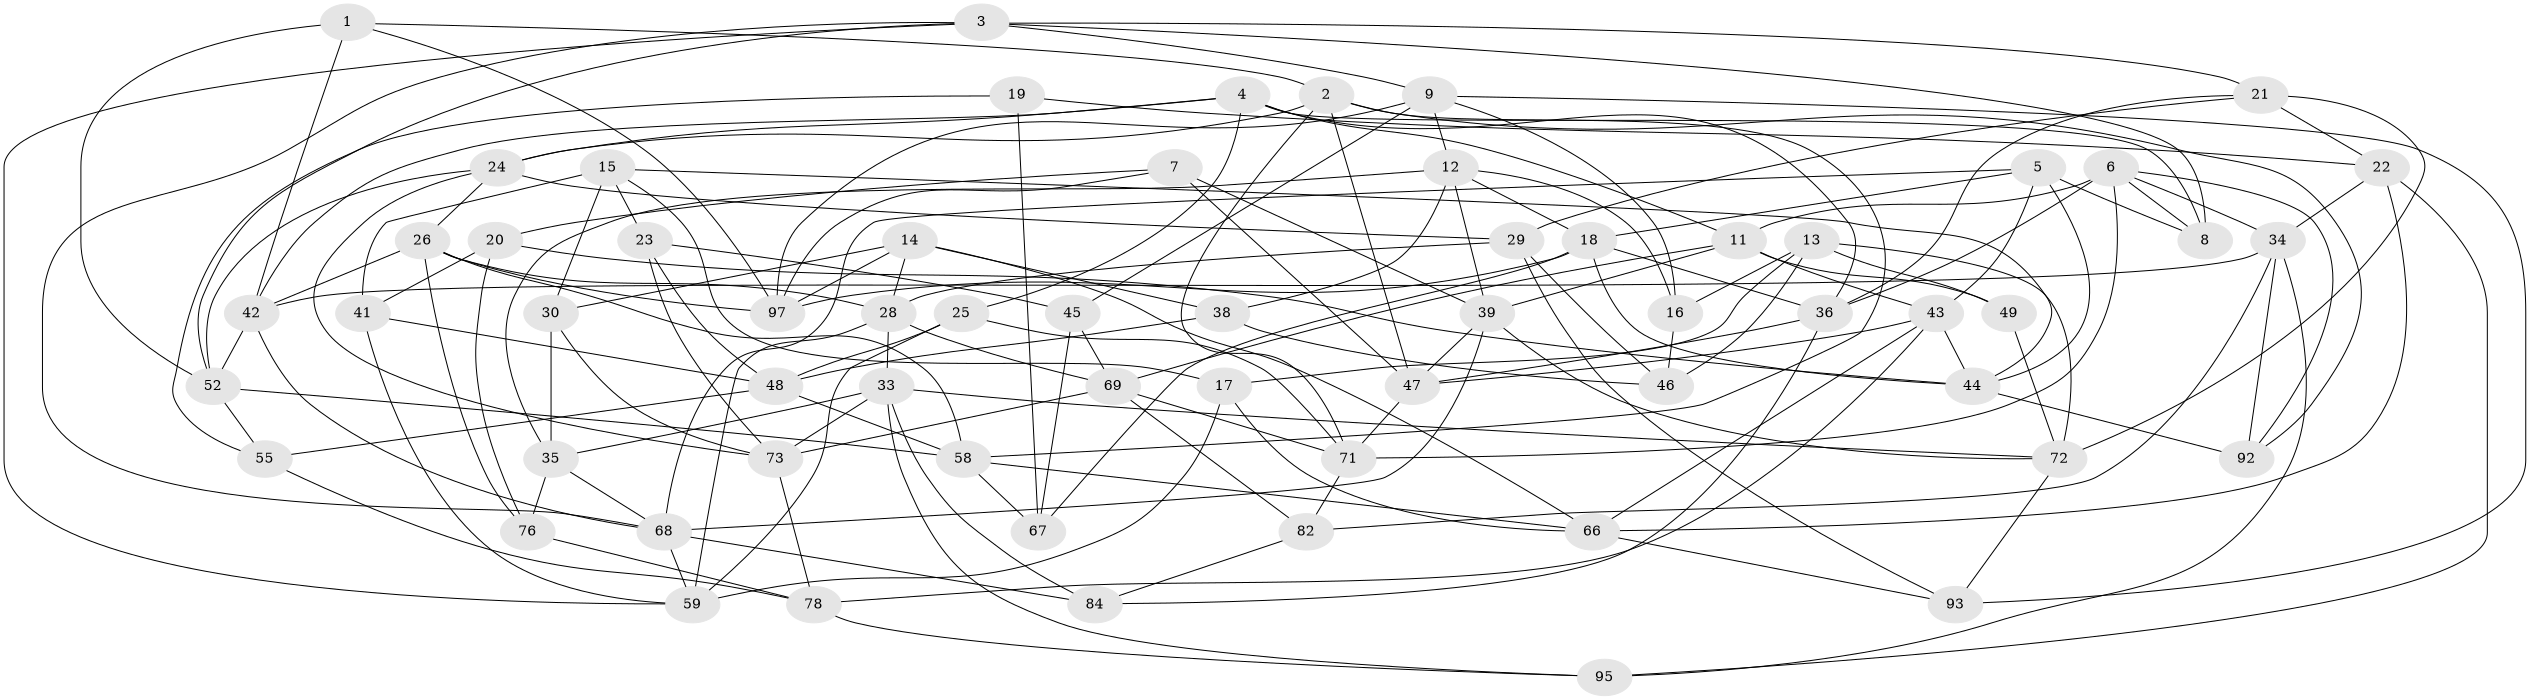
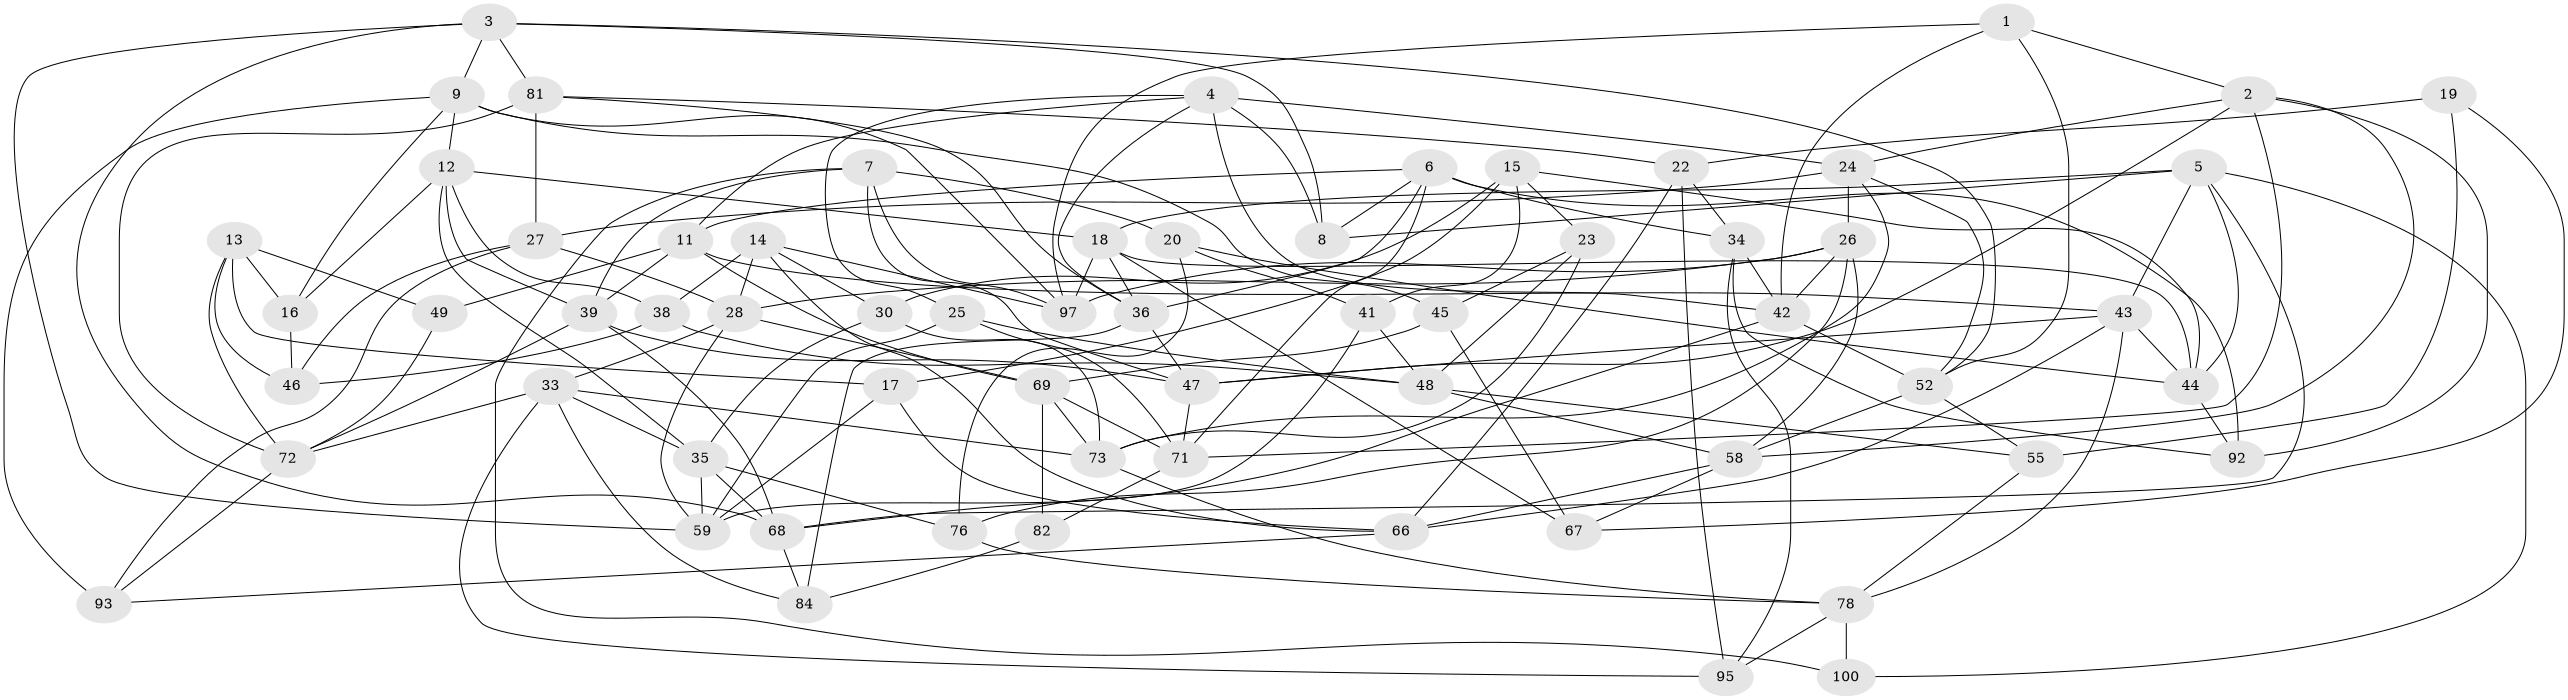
node "21": label "21" -> "81"
node "29": label "29" -> "27"
edge "34" -- "82": removed
edge "68" -- "59": now "35" -- "59"
node "100": added
